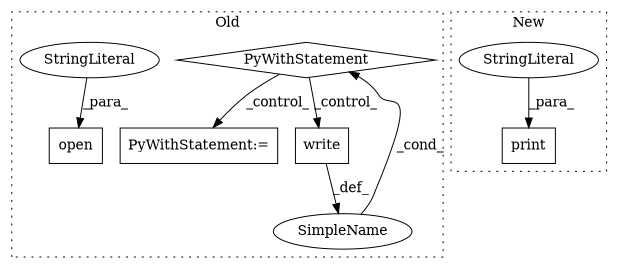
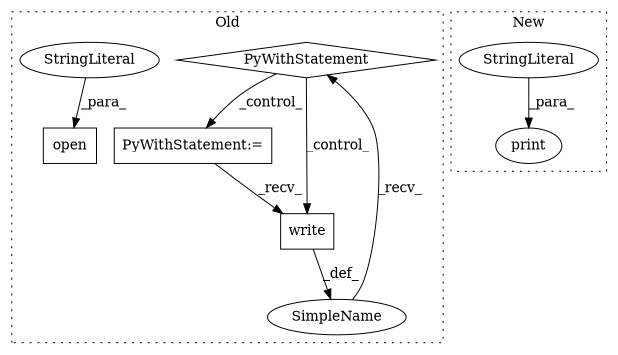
edge "SimpleName" -> "PyWithStatement": label "_cond_" -> "_recv_"
node "print": shape box -> ellipse
edge "PyWithStatement:=" -> "write": added, label "_recv_"
